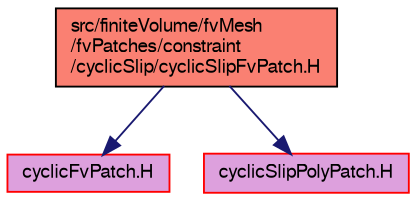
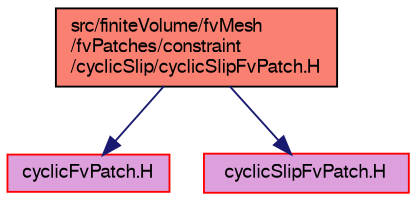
node "cyclicSlipPolyPatch.H": label "cyclicSlipPolyPatch.H" -> "cyclicSlipFvPatch.H"
